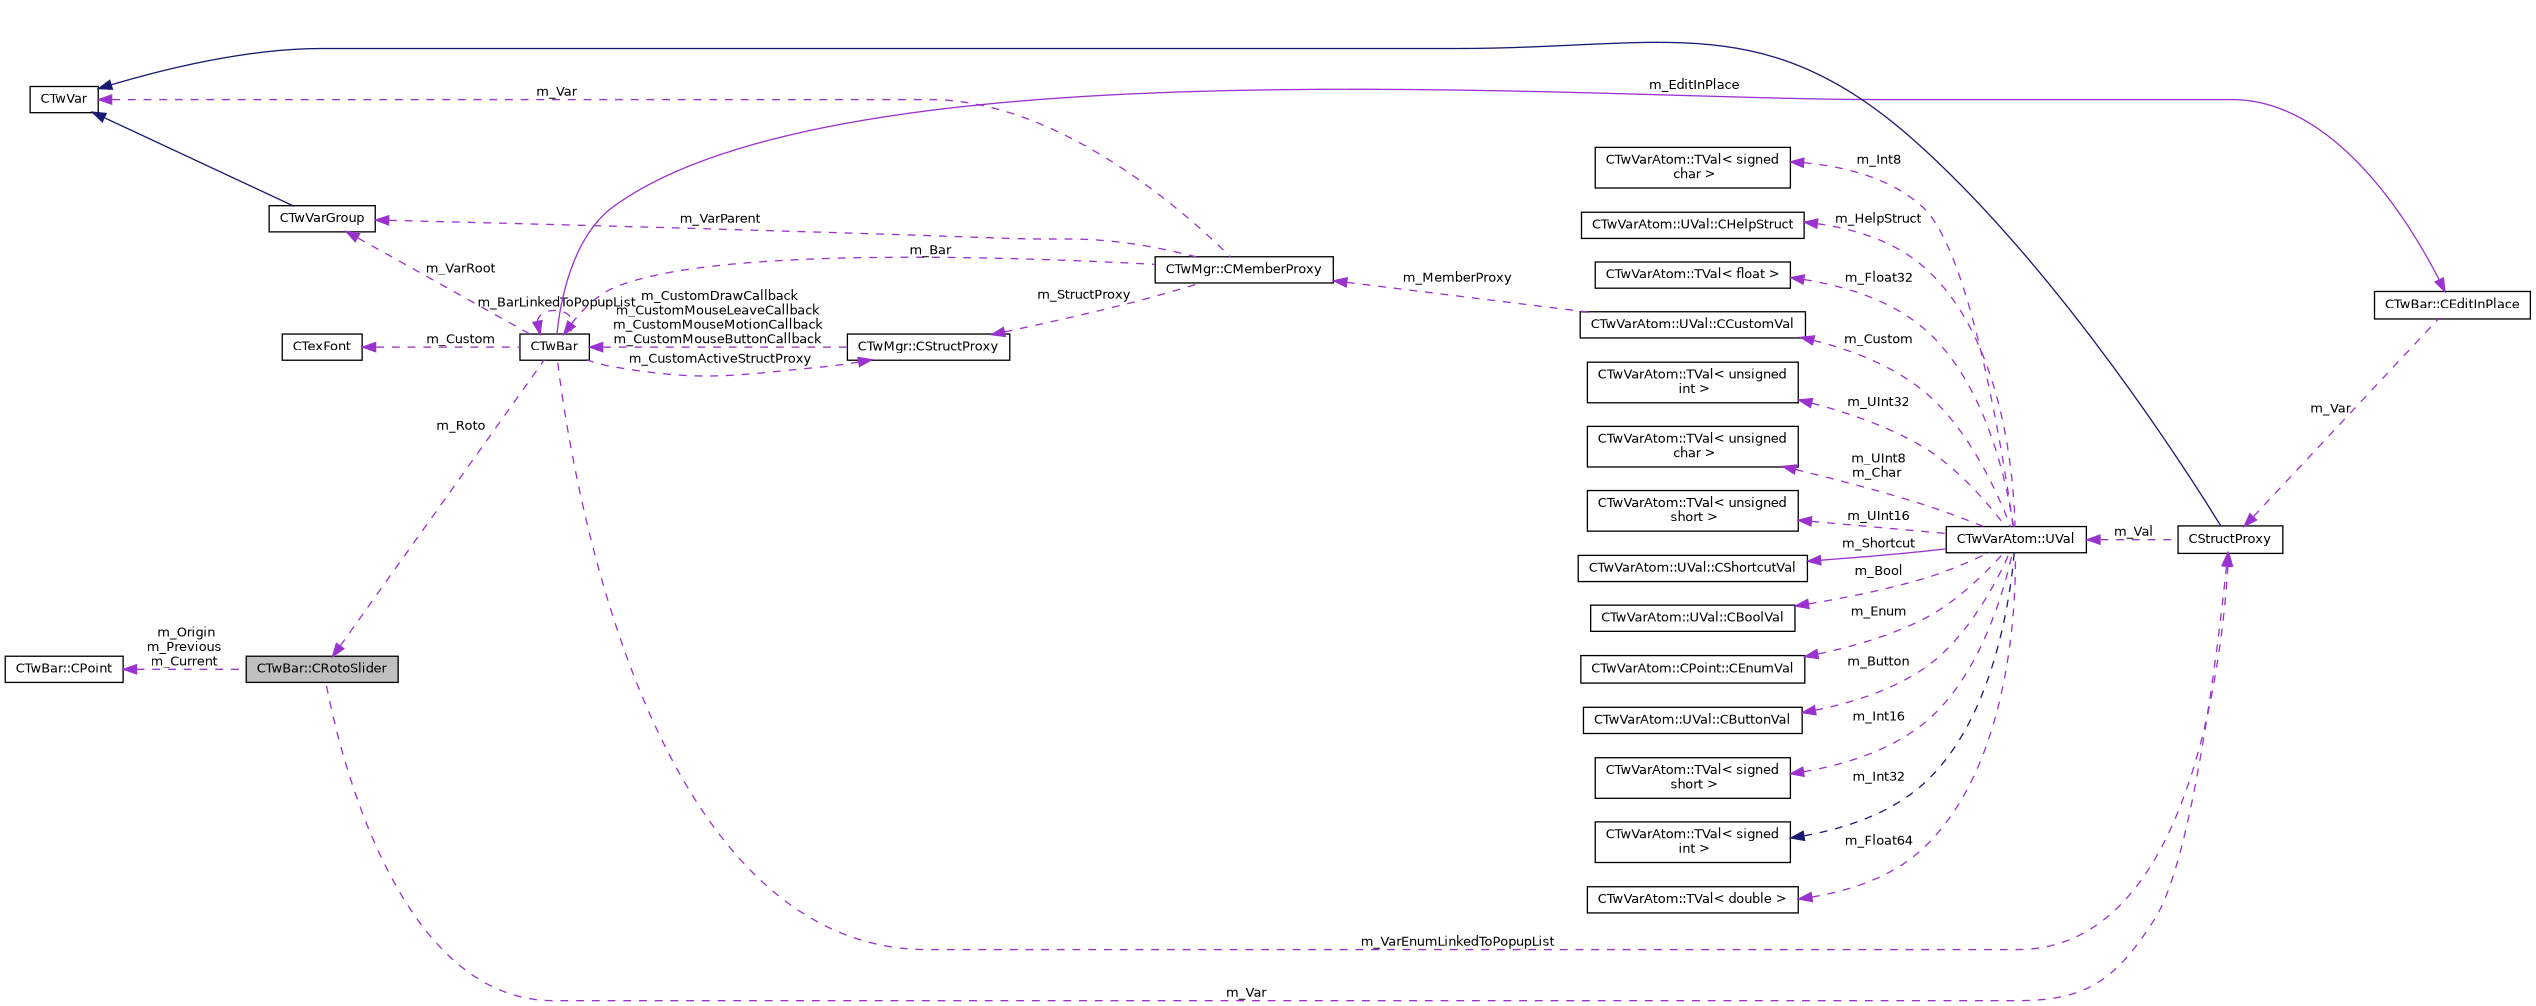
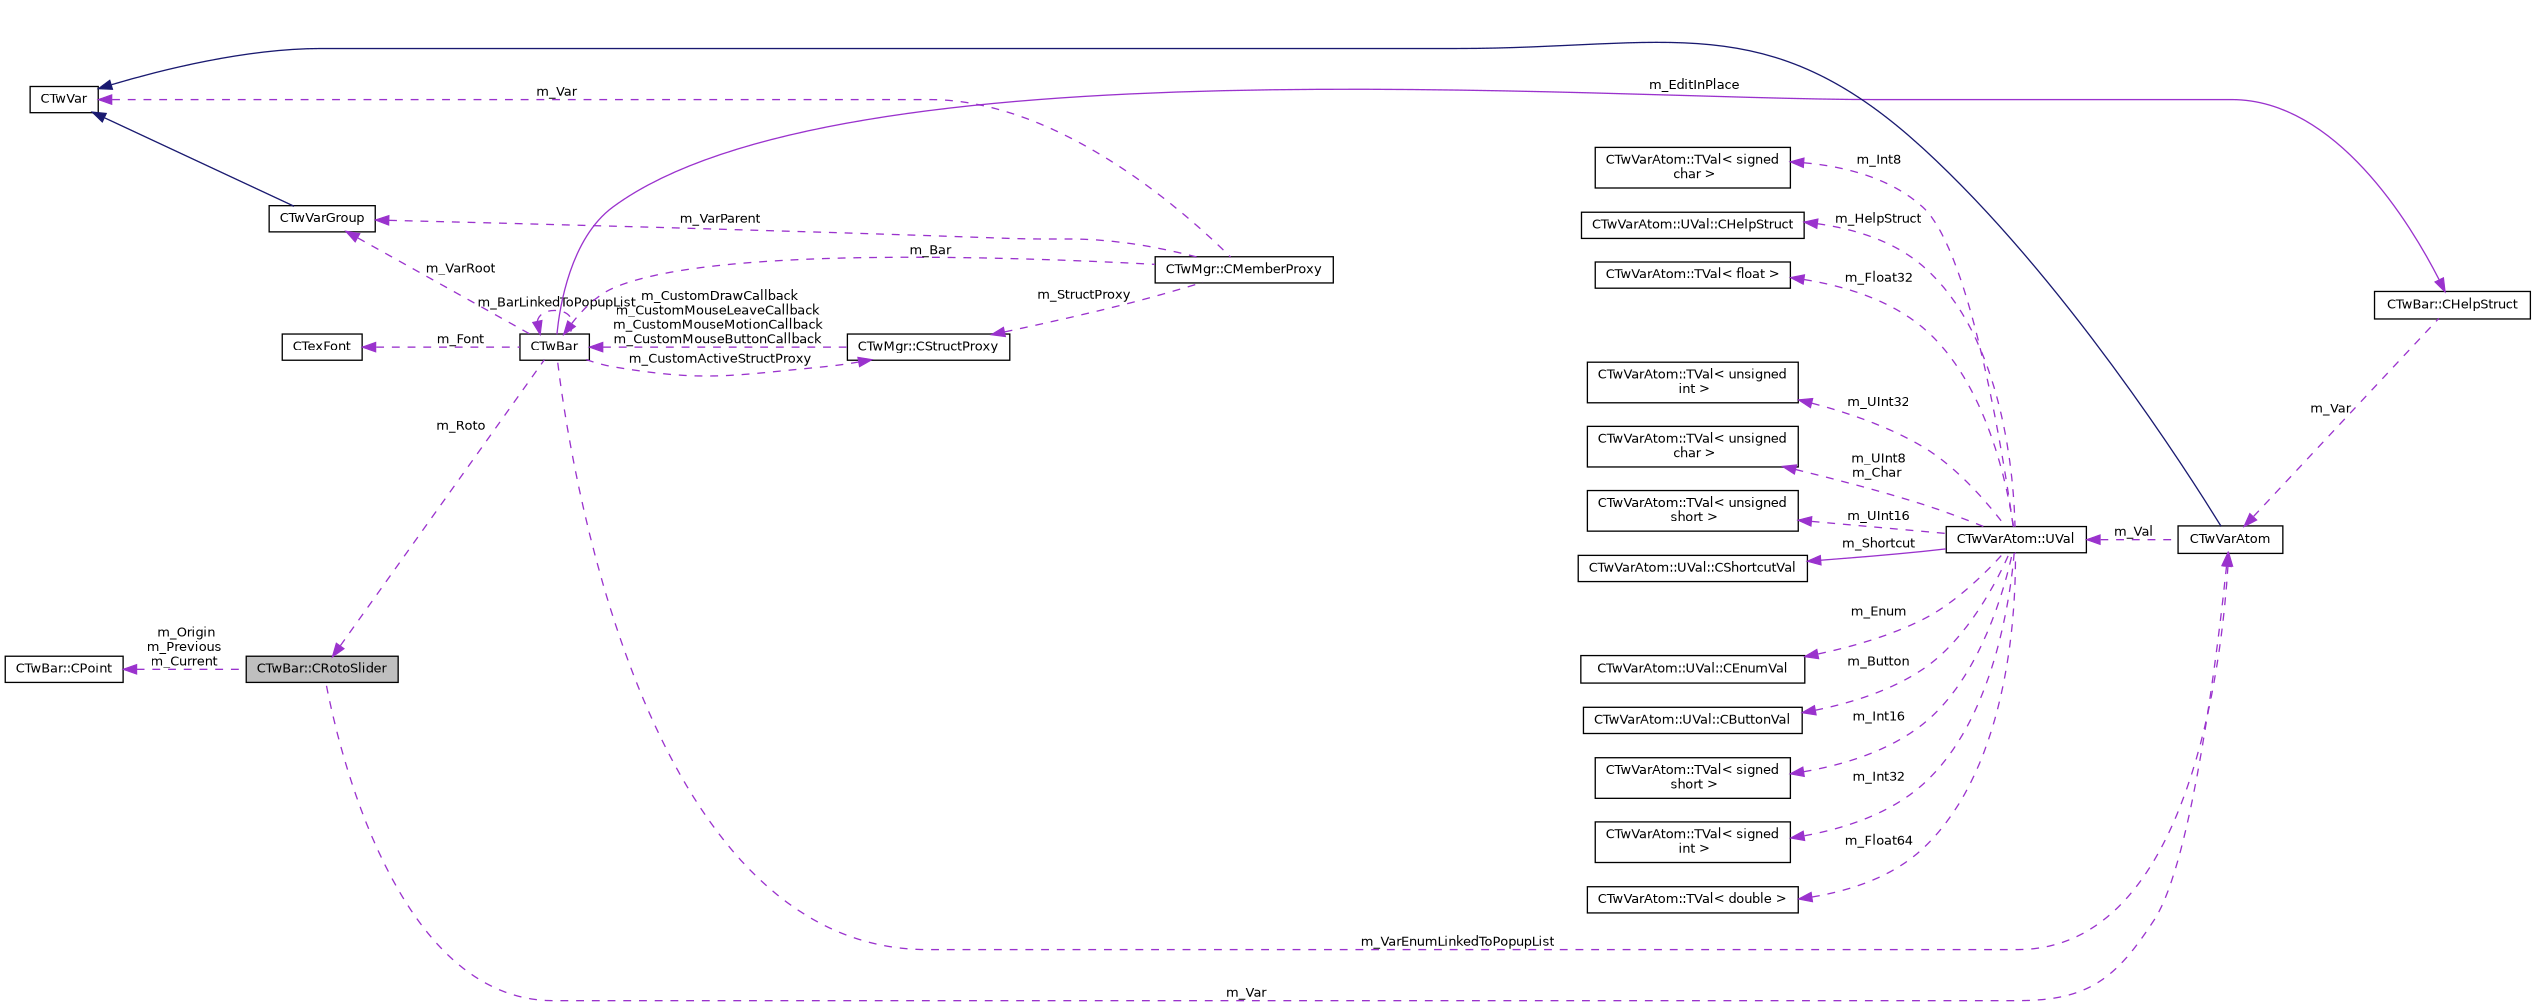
node "CTwBar::CEditInPlace": label "CTwBar::CEditInPlace" -> "CTwBar::CHelpStruct"
node "CTwVarAtom::UVal::CCustomVal": removed
edge "CTwBar" -> "CTexFont": label " m_Custom" -> " m_Font"
node "CStructProxy": label "CStructProxy" -> "CTwVarAtom"
node "CTwVarAtom::UVal::CBoolVal": removed
node "CTwVarAtom::CPoint::CEnumVal": label "CTwVarAtom::CPoint::CEnumVal" -> "CTwVarAtom::UVal::CEnumVal"
edge "CTwVarAtom::UVal" -> "CTwVarAtom::TVal< signed int >": color midnightblue -> darkorchid3
